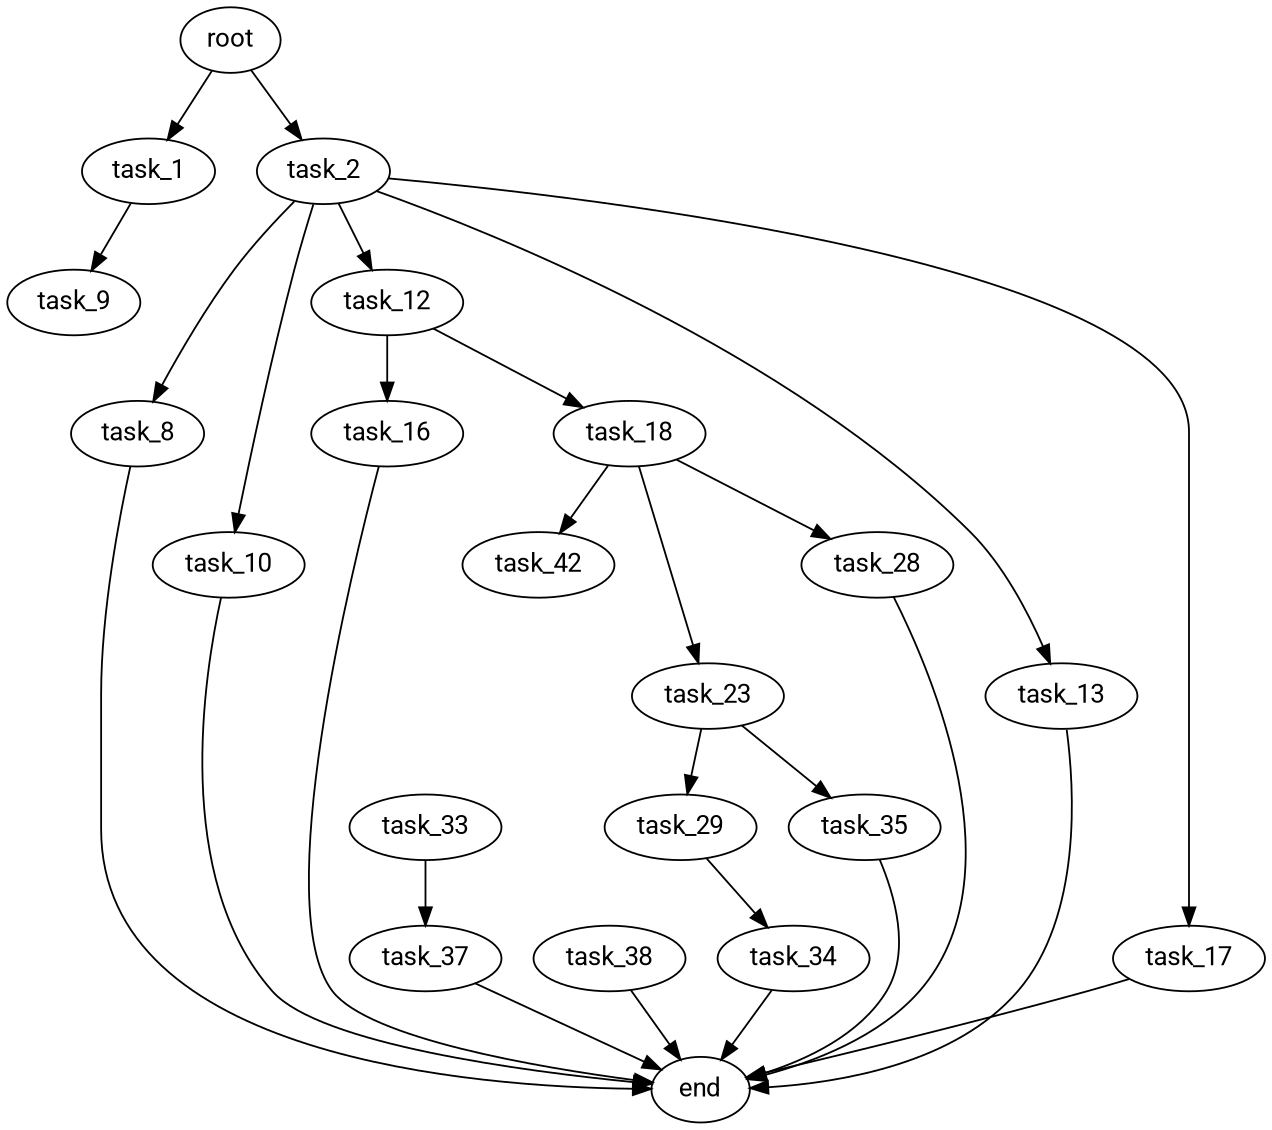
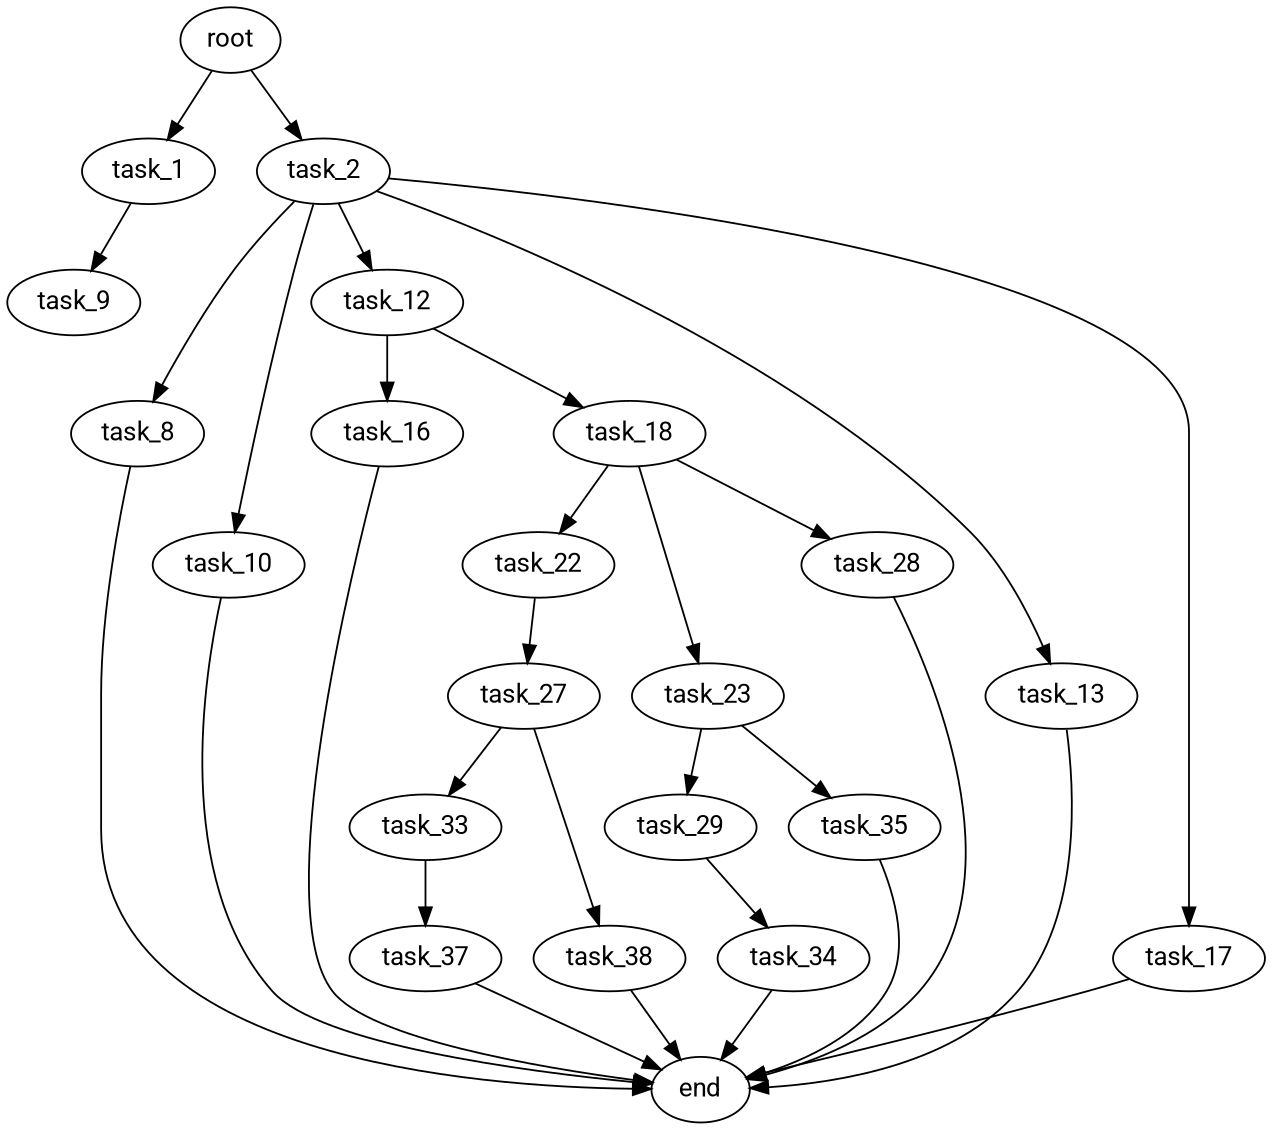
node "task_42": label "task_42" -> "task_22"
node "task_27": added
